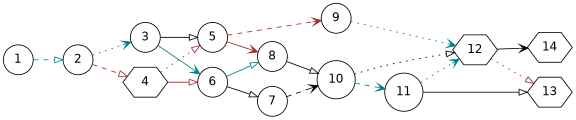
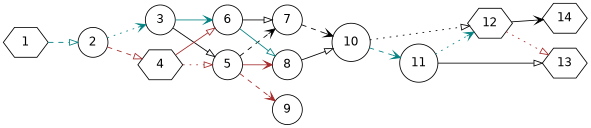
edge "9" -> "12": removed
edge "5" -> "7": added
node "1": shape circle -> hexagon
